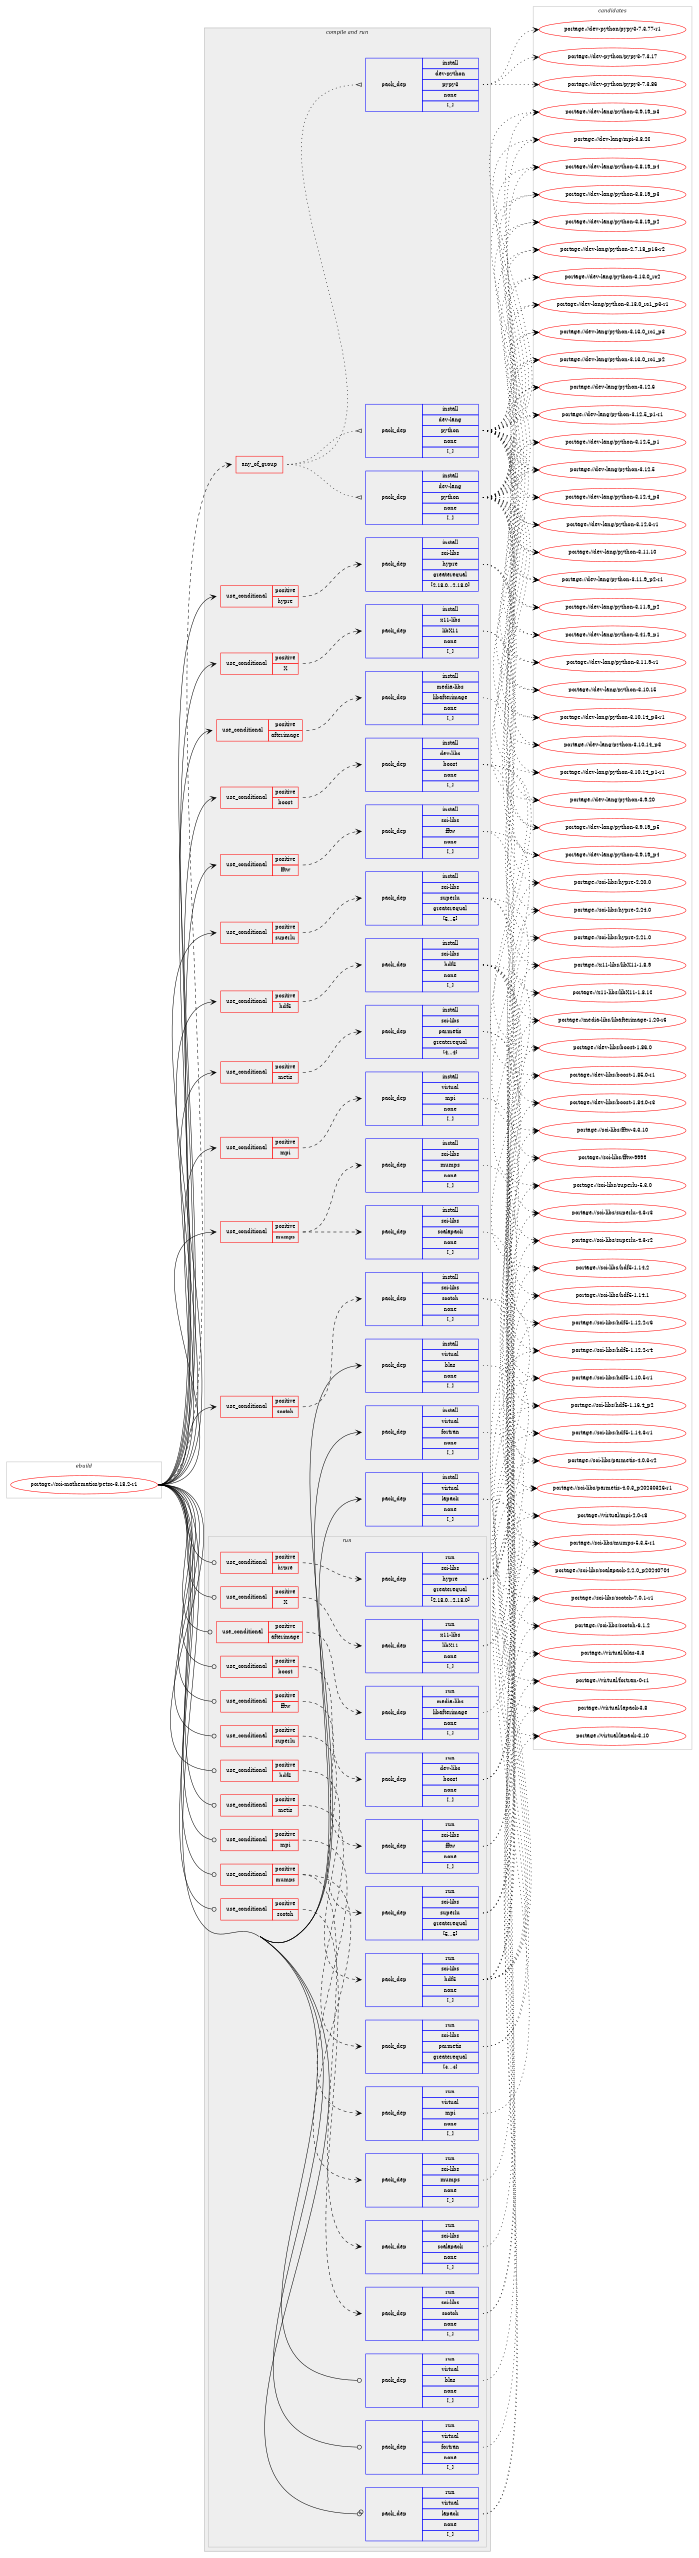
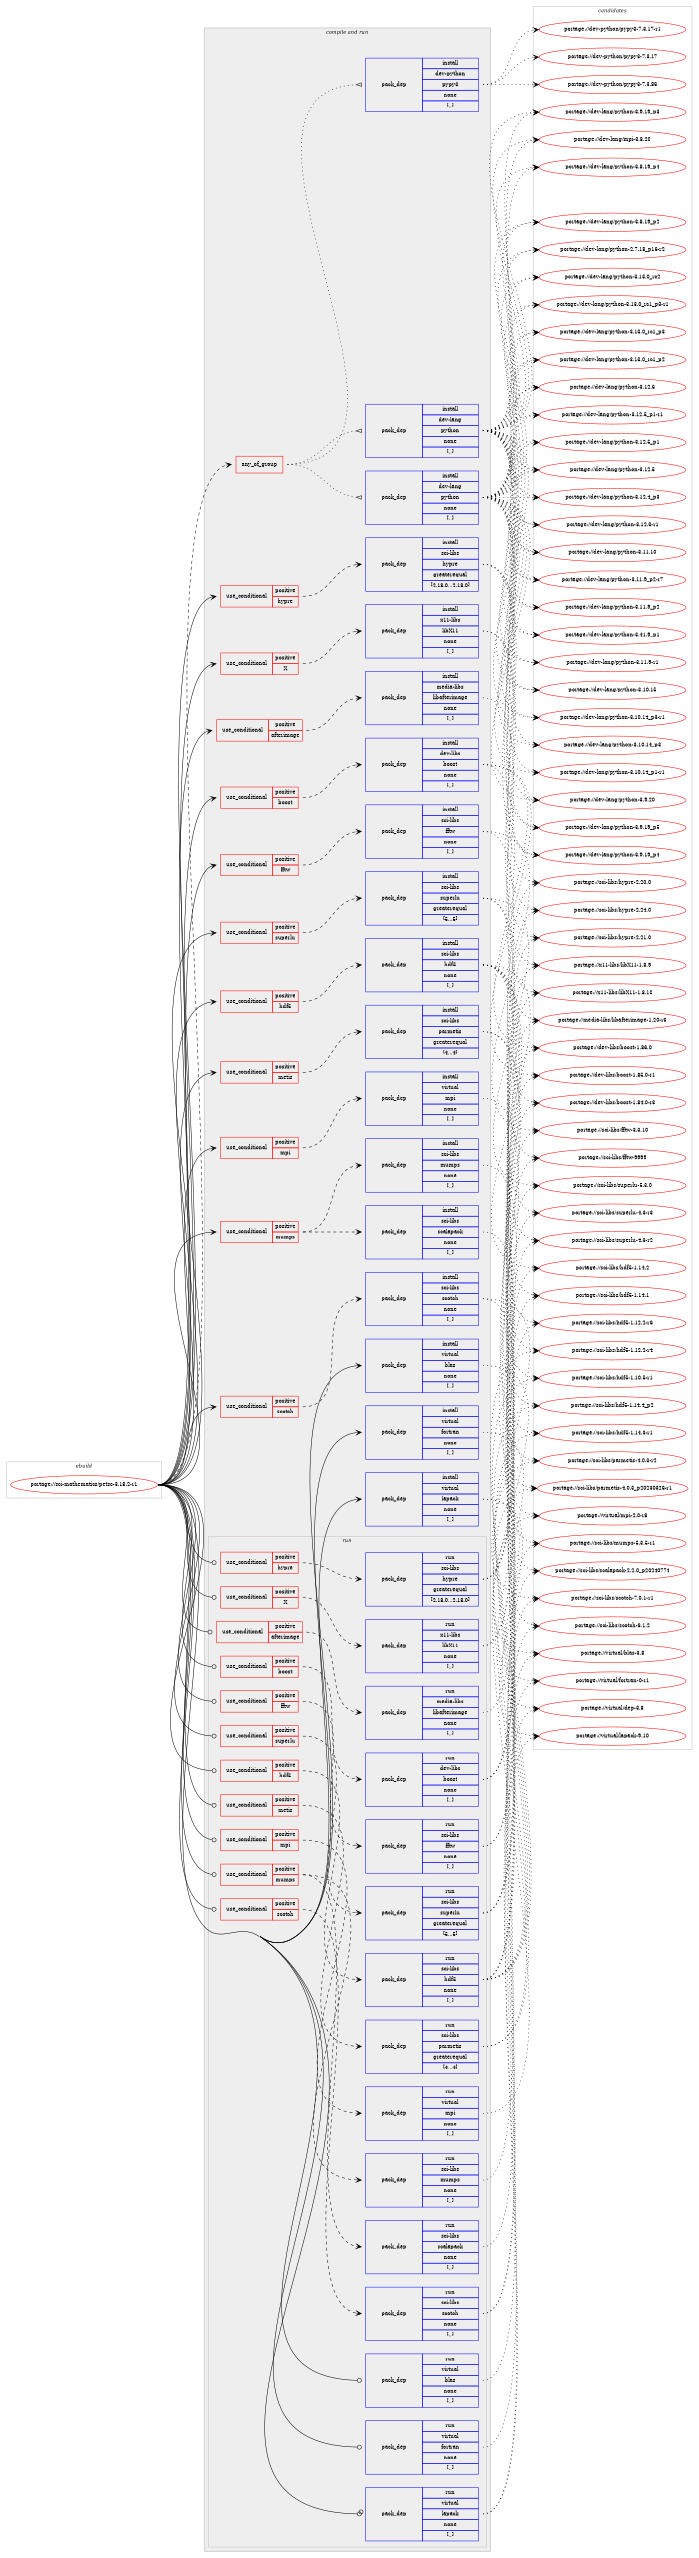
node "portage://dev-python/pypy3-7.3.77-r1": label "portage://dev-python/pypy3-7.3.77-r1" -> "portage://dev-python/pypy3-7.3.17-r1"
node "portage://dev-lang/python-3.8.19_p3": removed
node "portage://dev-lang/python-3.11.9_p2-r1": label "portage://dev-lang/python-3.11.9_p2-r1" -> "portage://dev-lang/python-3.11.9_p2-r7"
node "portage://sci-libs/hdf5-1.16.4_p2": label "portage://sci-libs/hdf5-1.16.4_p2" -> "portage://sci-libs/hdf5-1.14.4_p2"
node "portage://sci-libs/scalapack-2.2.0_p20240704": label "portage://sci-libs/scalapack-2.2.0_p20240704" -> "portage://sci-libs/scalapack-2.2.0_p20240774"
node "portage://virtual/lapack-3.8": label "portage://virtual/lapack-3.8" -> "portage://virtual/dep-3.8"
node "portage://virtual/lapack-3.10": label "portage://virtual/lapack-3.10" -> "portage://virtual/lapack-9.10"
